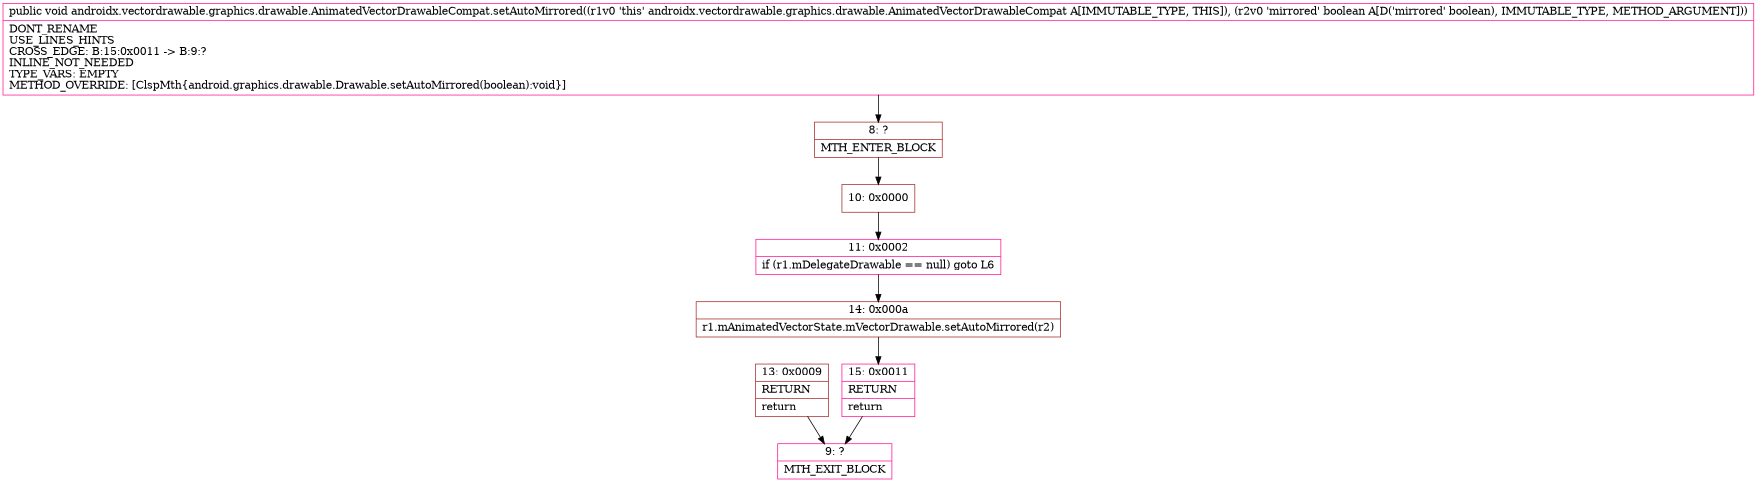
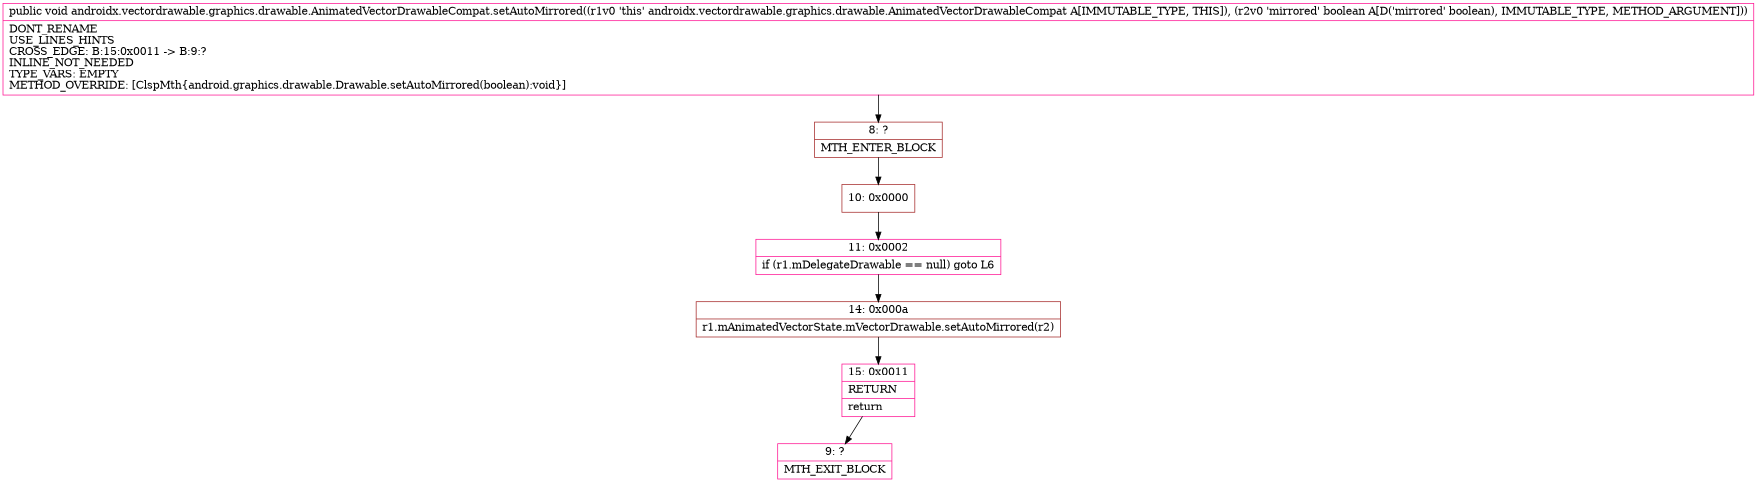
node "13: 0x0009": removed
